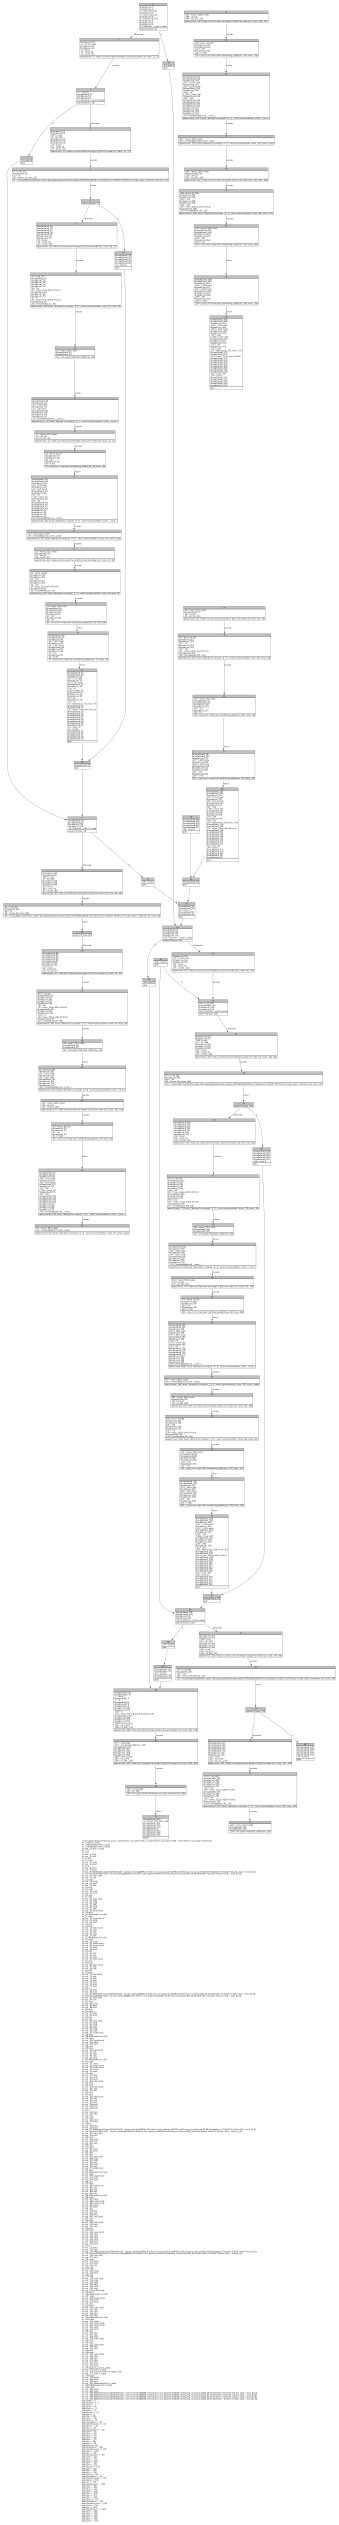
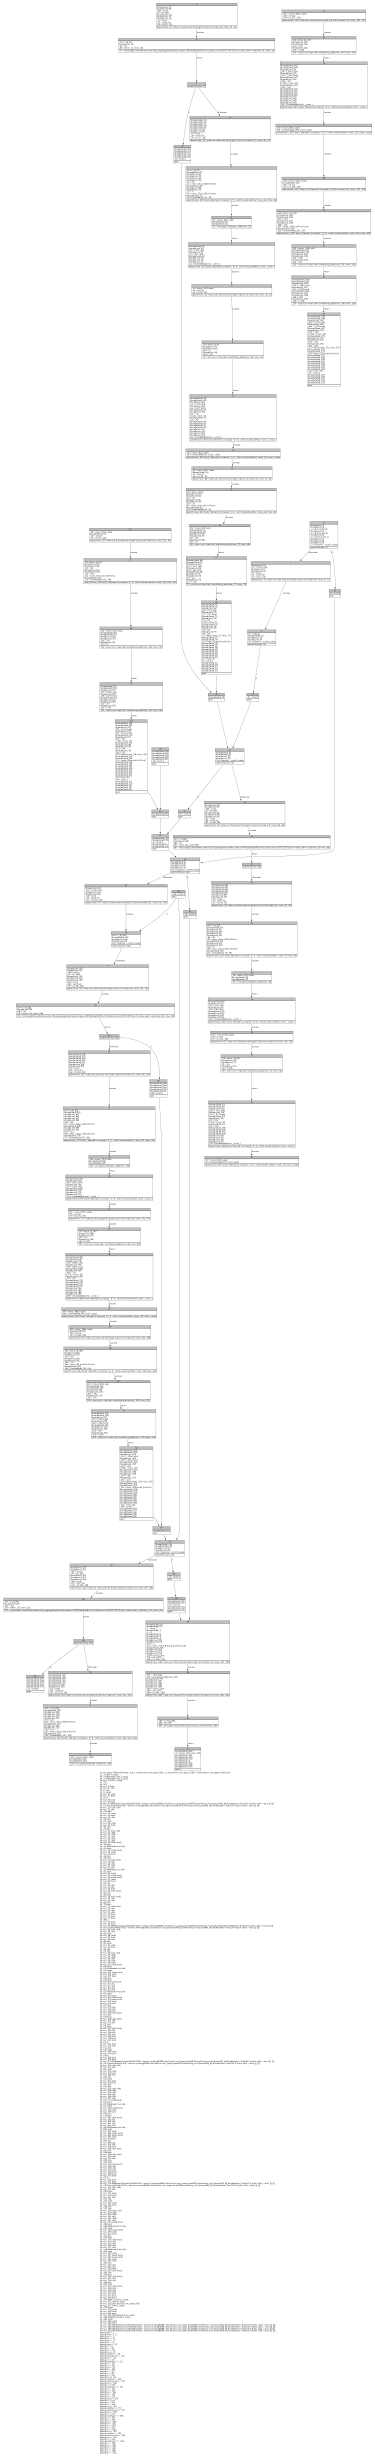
edge "2" -> "3": removed, label "otherwise"
node "68": text "_216 = (move _217, attempt _221)" -> "_216 = (move _217, move _221)"
